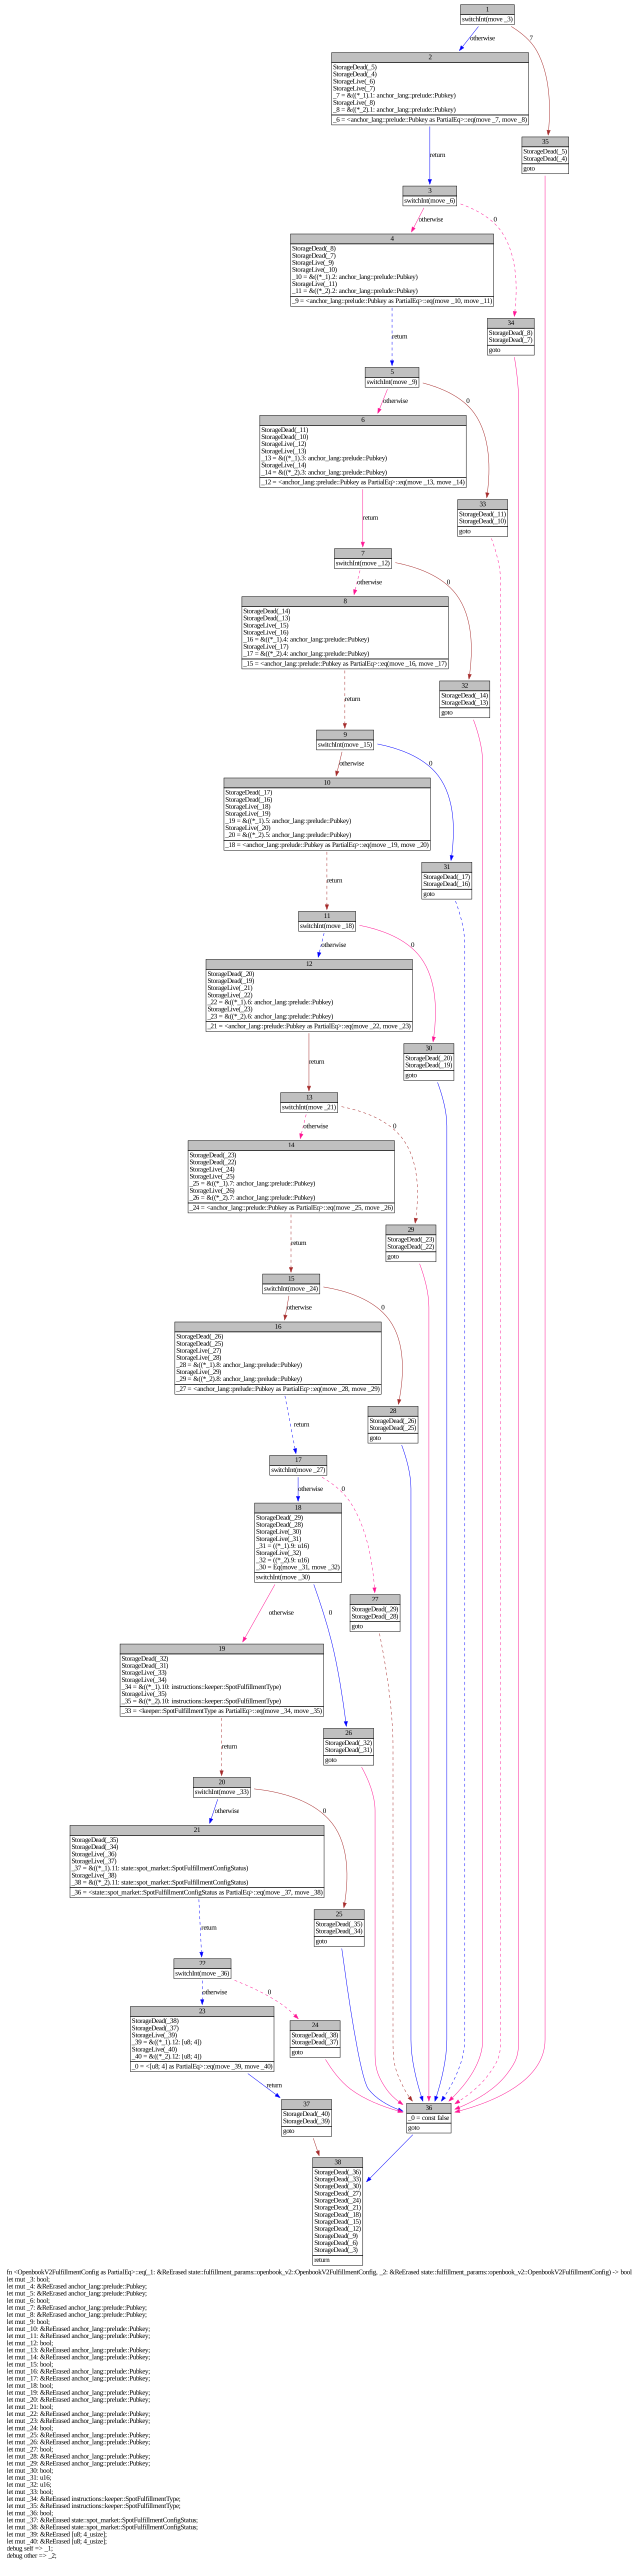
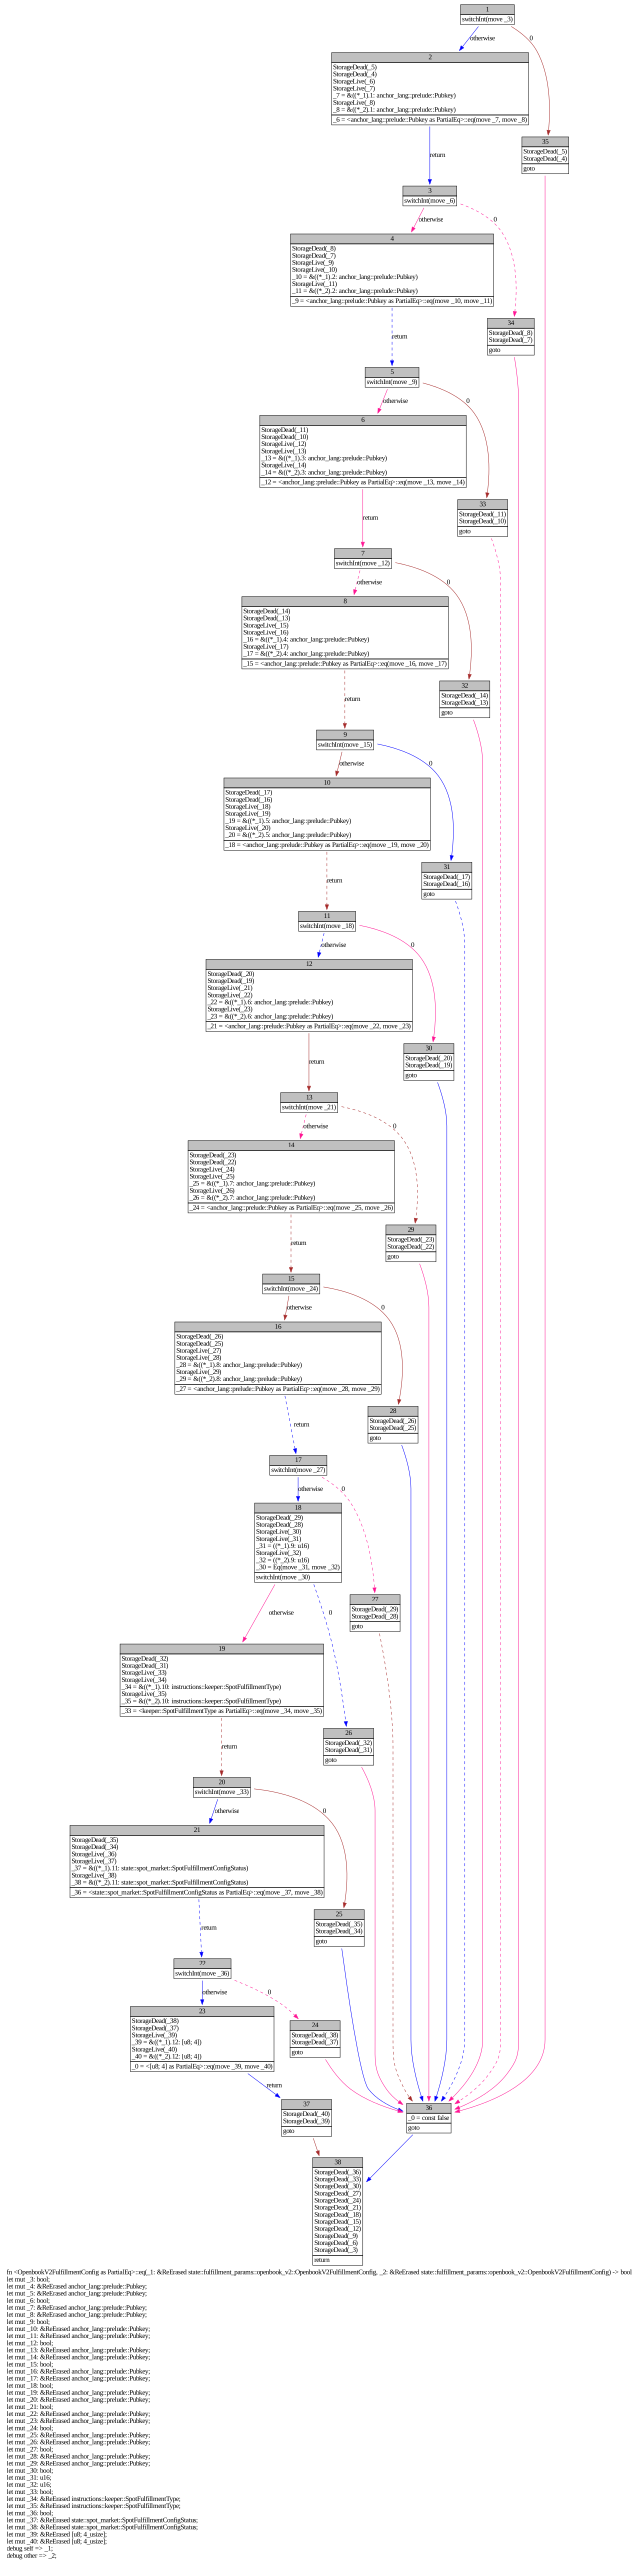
edge "1" -> "35": label "7" -> "0"
edge "18" -> "26": style solid -> dashed
edge "22" -> "23": style dashed -> solid
